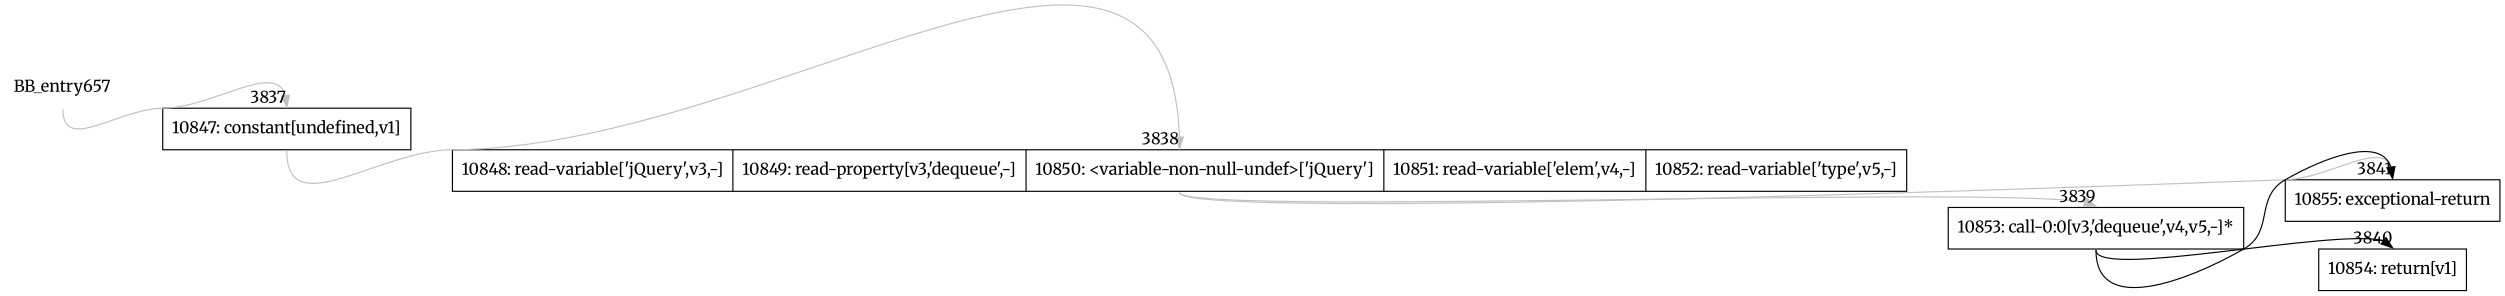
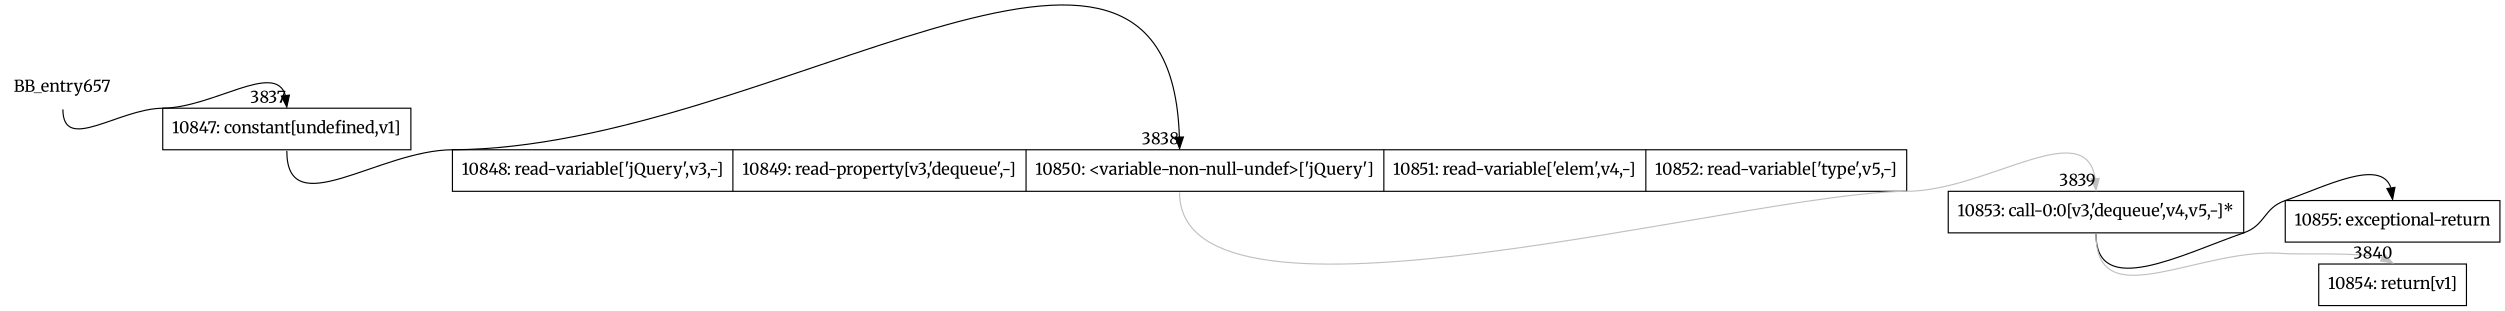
edge "10847: constant[undefined,v1]" -> "10848: read-variable['jQuery',v3,-]": color gray -> black
edge "BB_entry657" -> "10847: constant[undefined,v1]": color gray -> black
edge "10848: read-variable['jQuery',v3,-]" -> "10855: exceptional-return": removed
edge "10853: call-0:0[v3,'dequeue',v4,v5,-]*" -> "10854: return[v1]": color black -> gray
